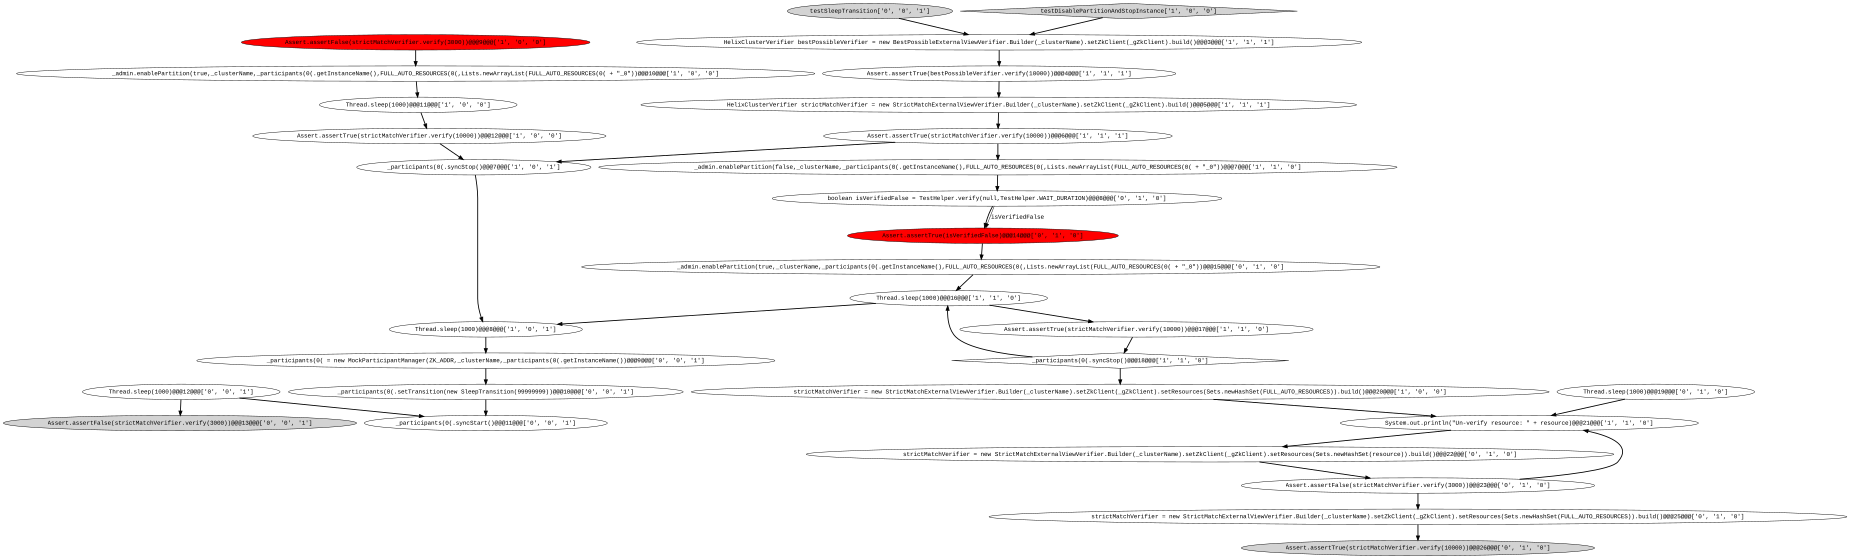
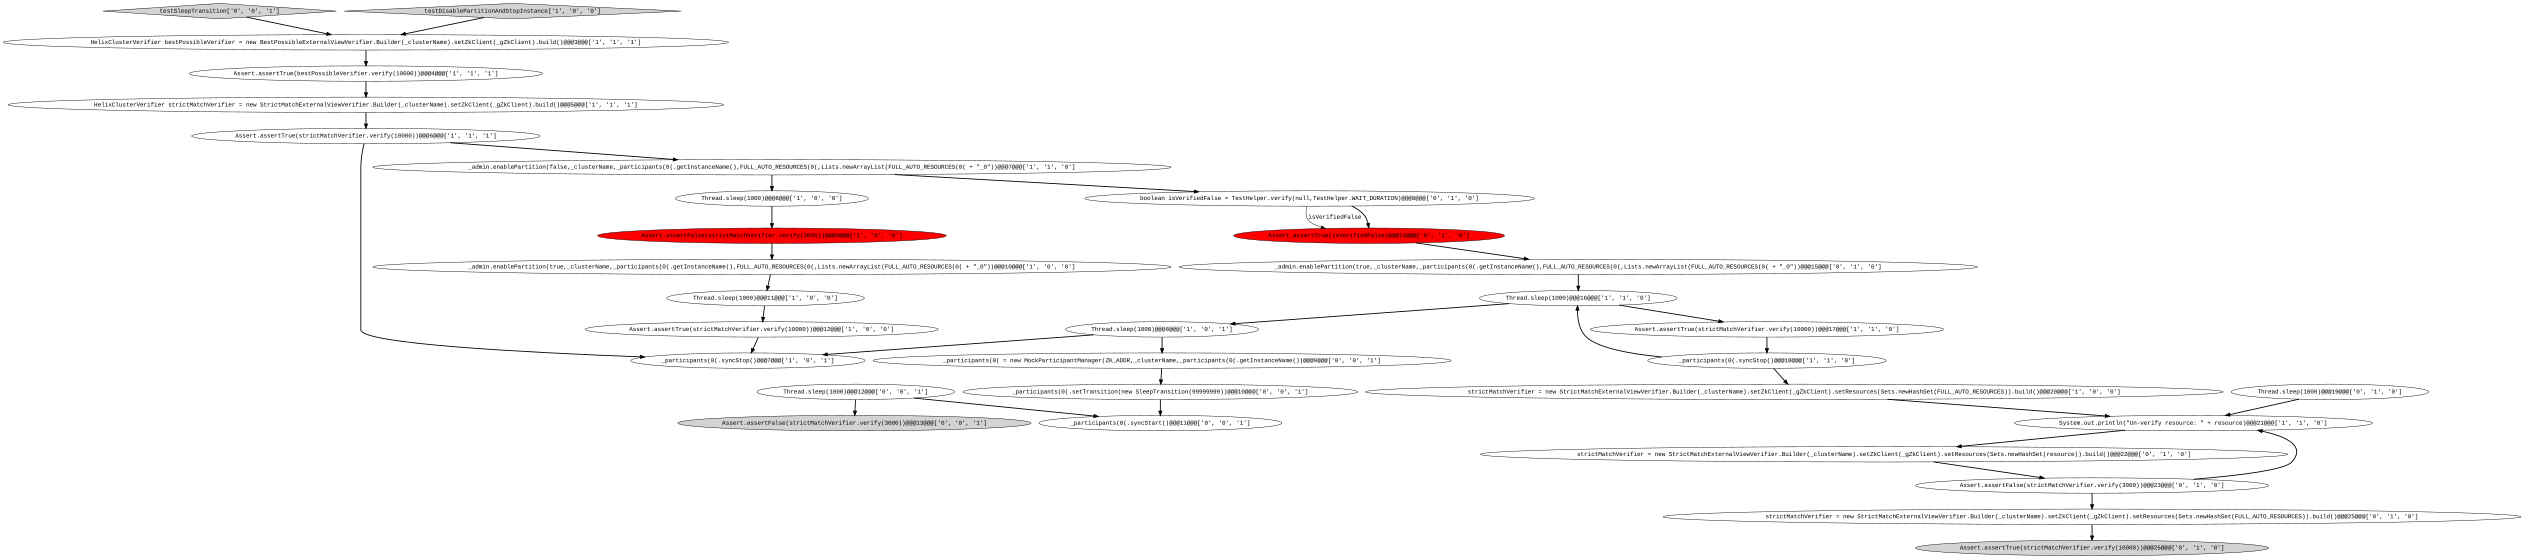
node "testSleepTransition['0', '0', '1']": shape ellipse -> diamond
node "Thread.sleep(1000)@@@8@@@['1', '0', '0']": added
edge "_participants(0(.syncStop()@@@7@@@['1', '0', '1']" -> "Thread.sleep(1000)@@@8@@@['1', '0', '1']": reversed
node "_participants(0(.syncStop()@@@18@@@['1', '1', '0']": shape diamond -> ellipse
